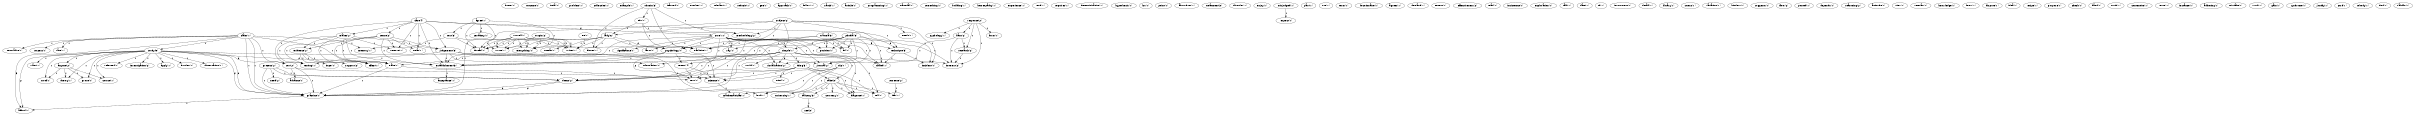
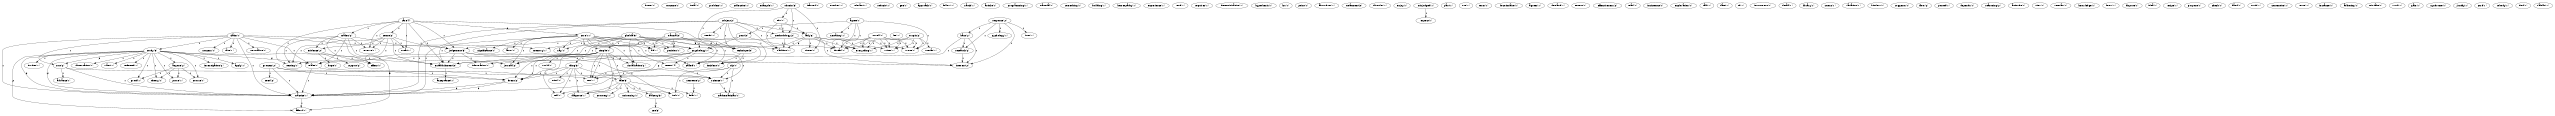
edge "phobia(5)" -> "establishment(3)": now "phobia(5)" -> "judgement(3)"
